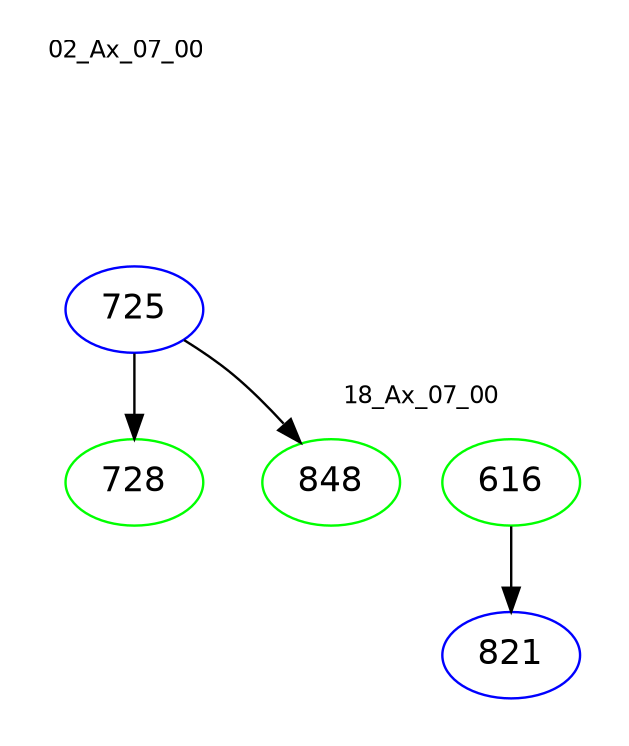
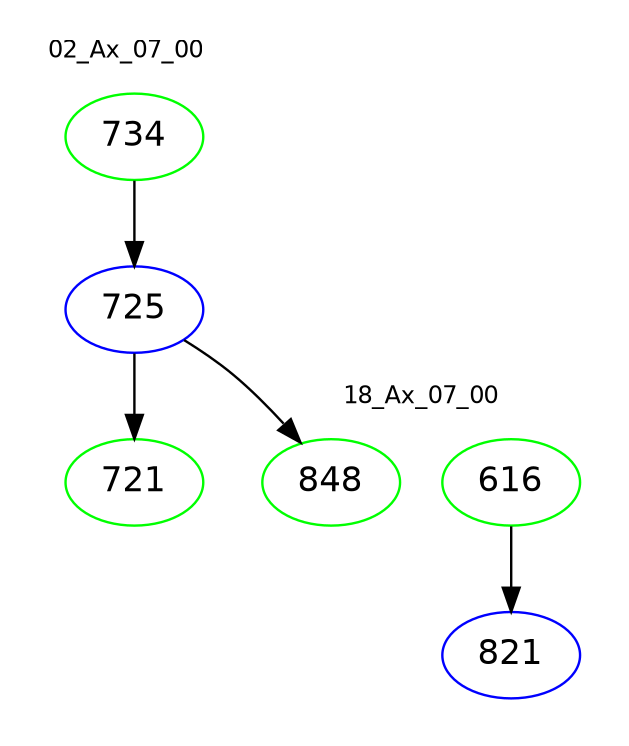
node "734": added
node "728": label "728" -> "721"
